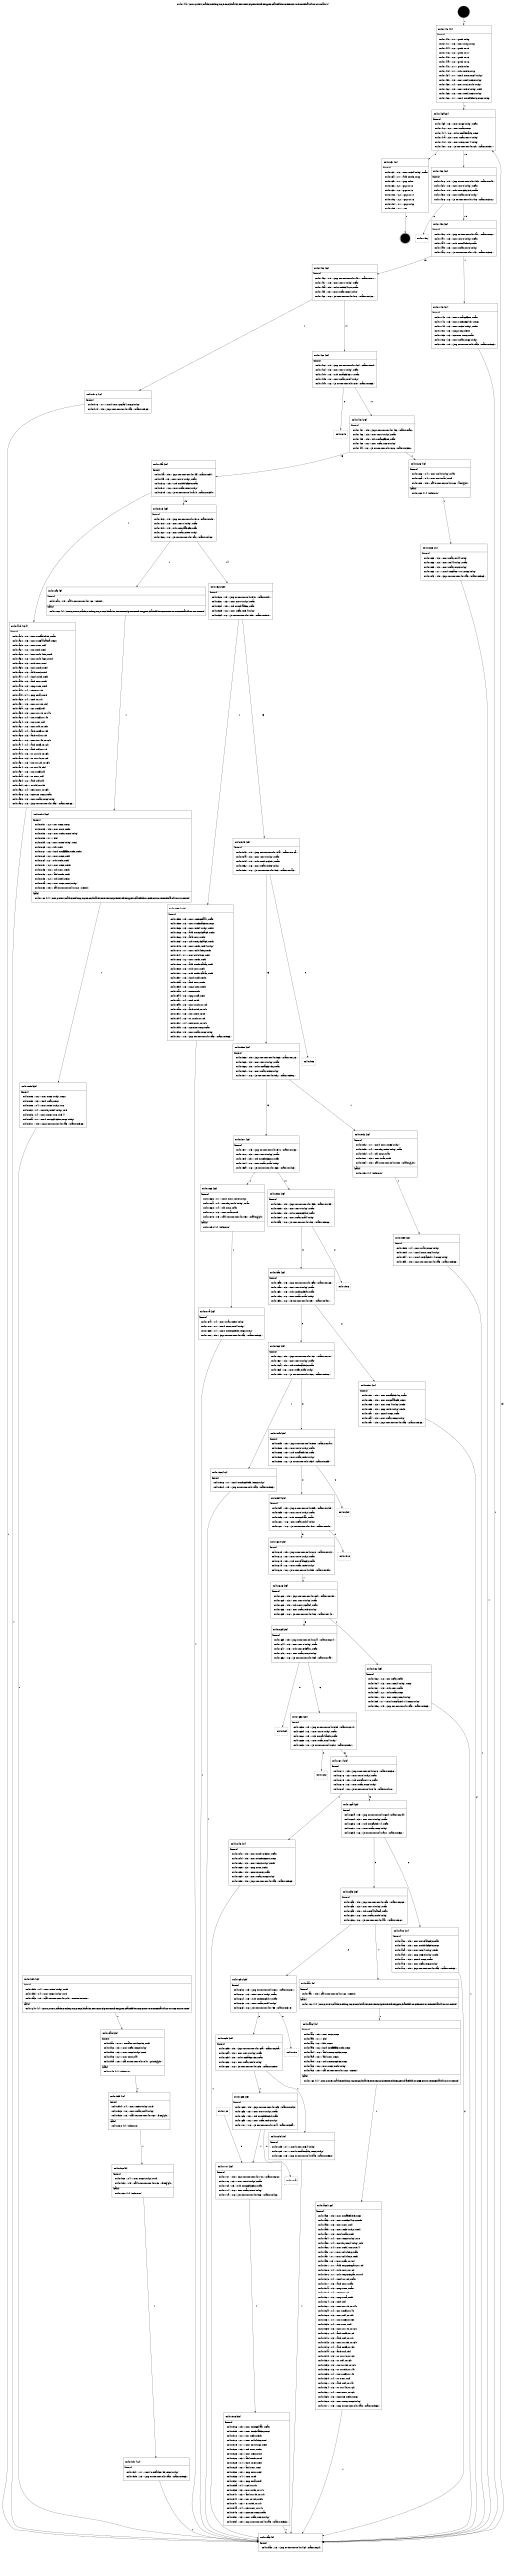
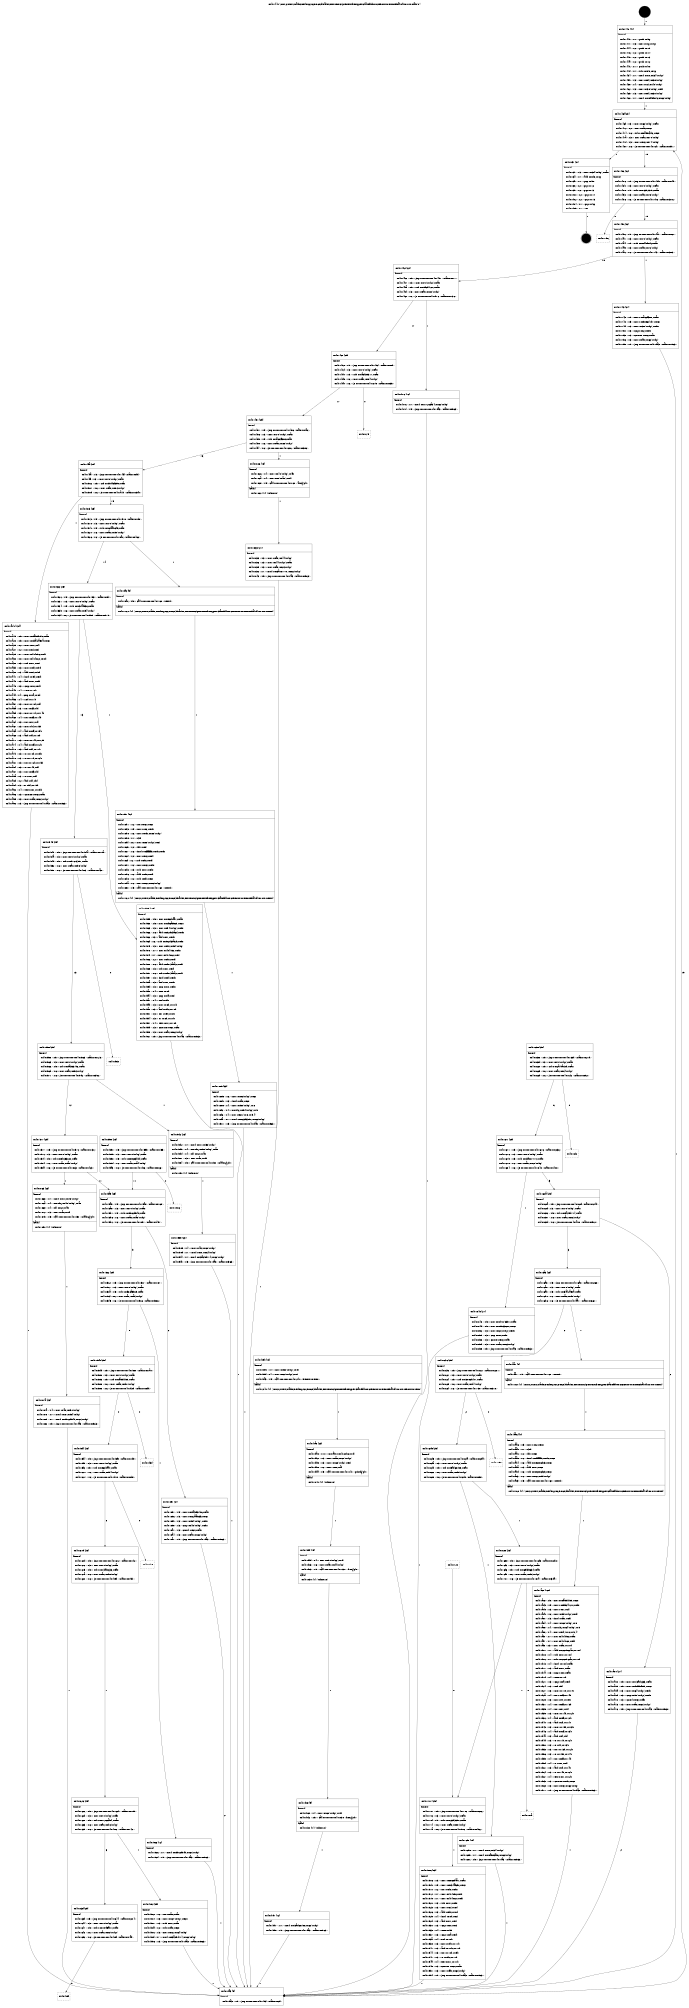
edge "0x401577 [25]" -> "0x401590 [25]": now "0x401577 [25]" -> "0x4015a9 [25]"
edge "0x40163f [25]" -> "0x401658 [25]": removed, label "6"
